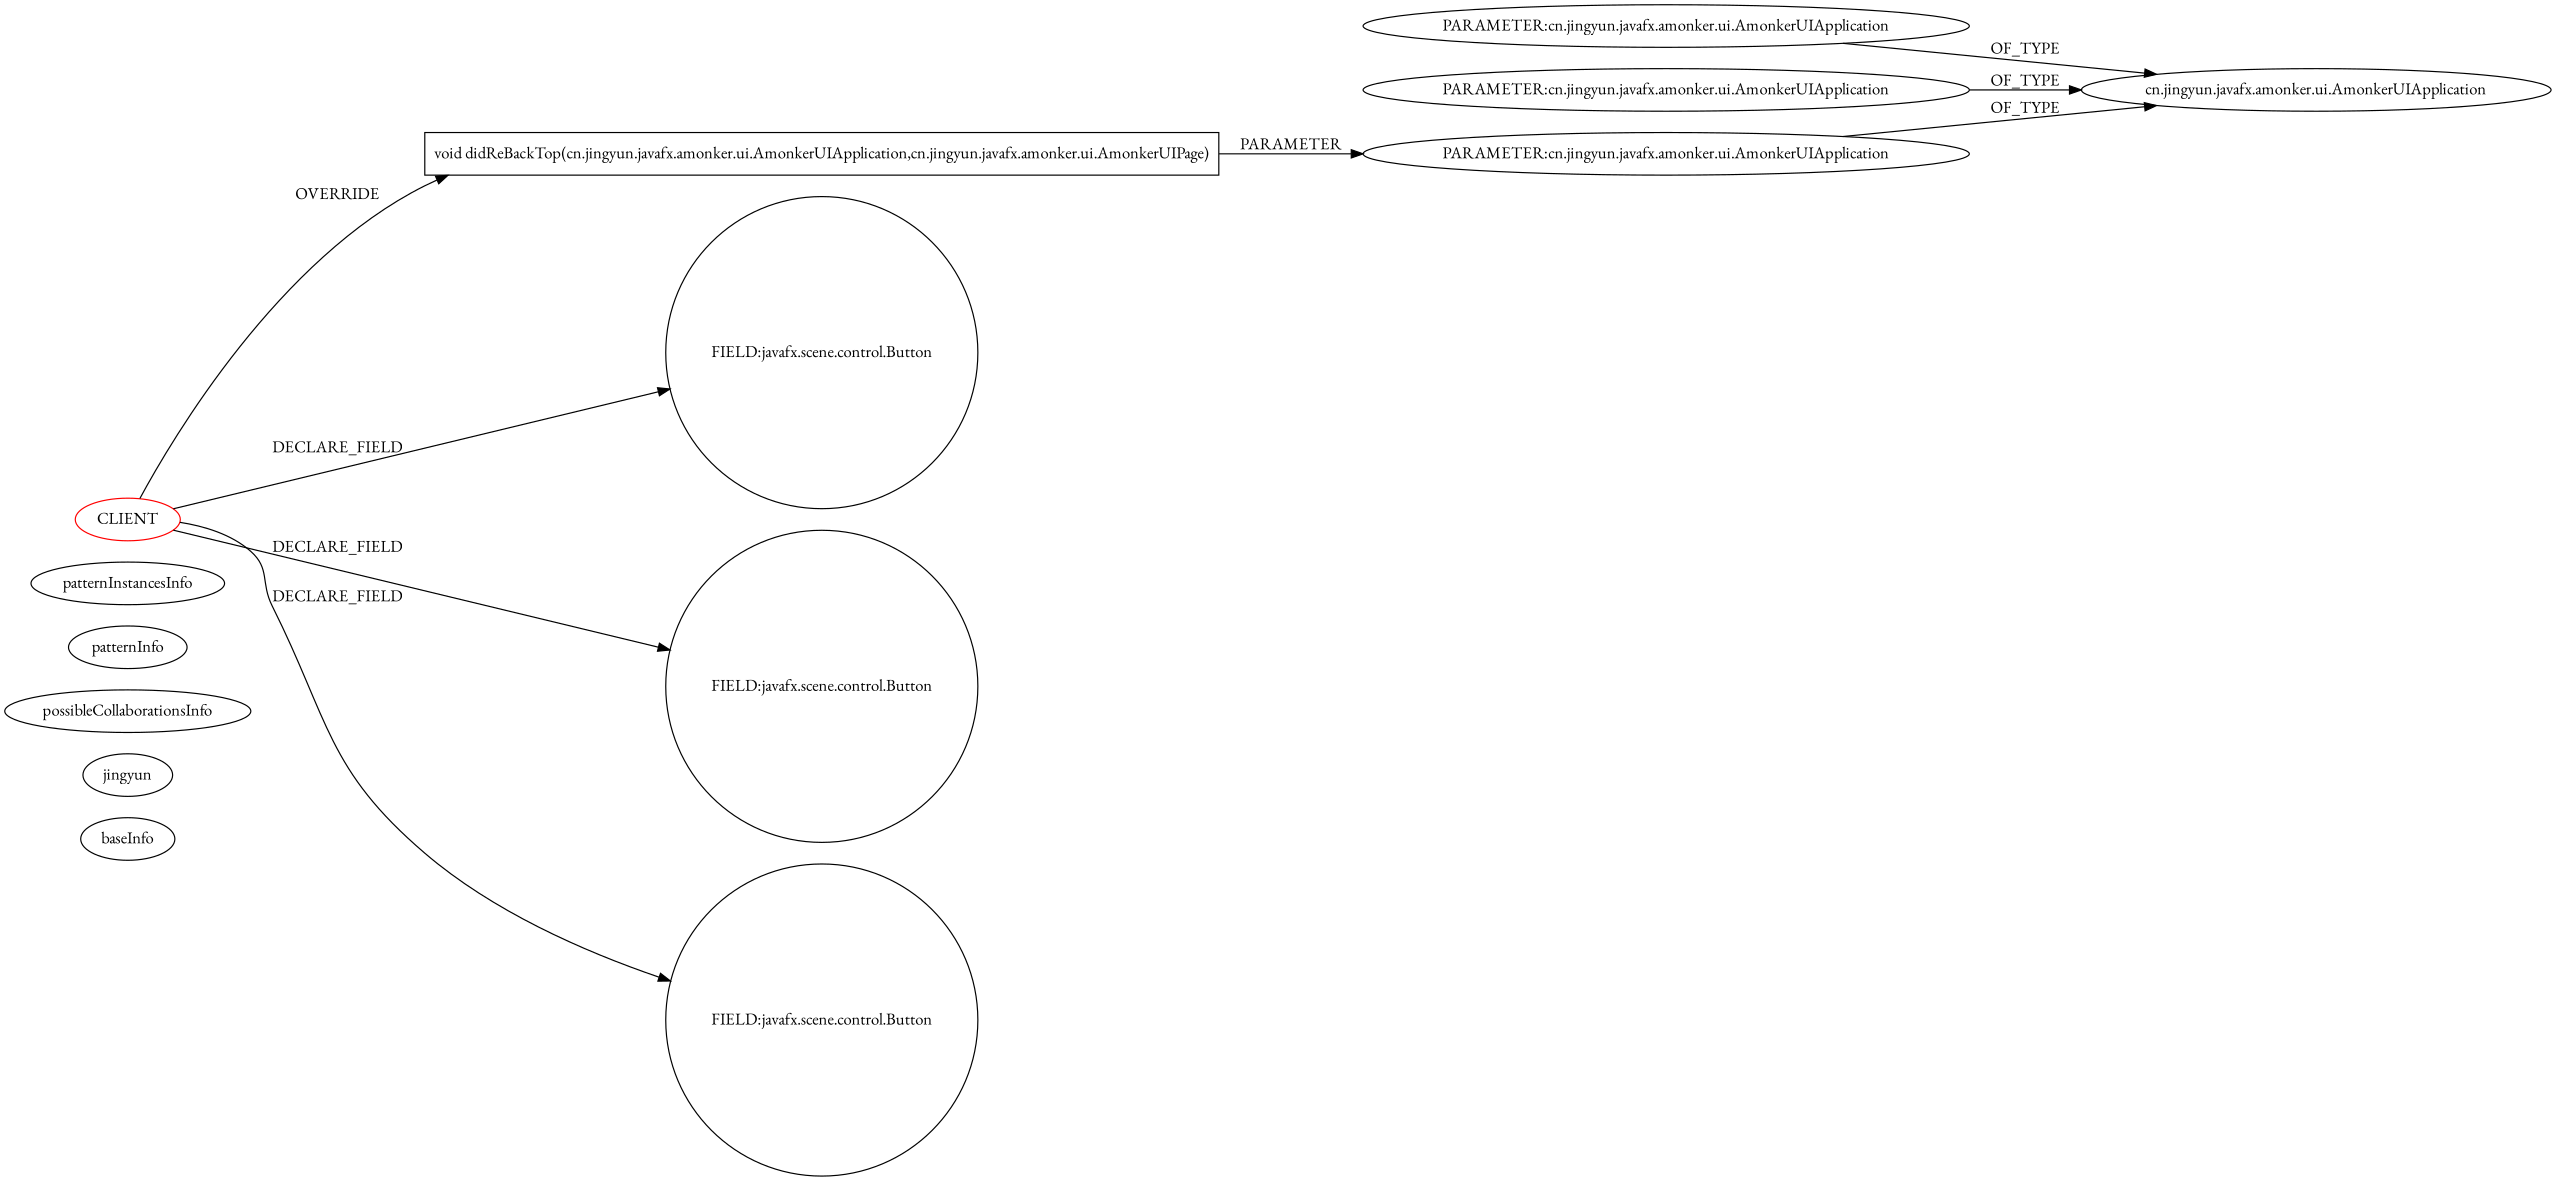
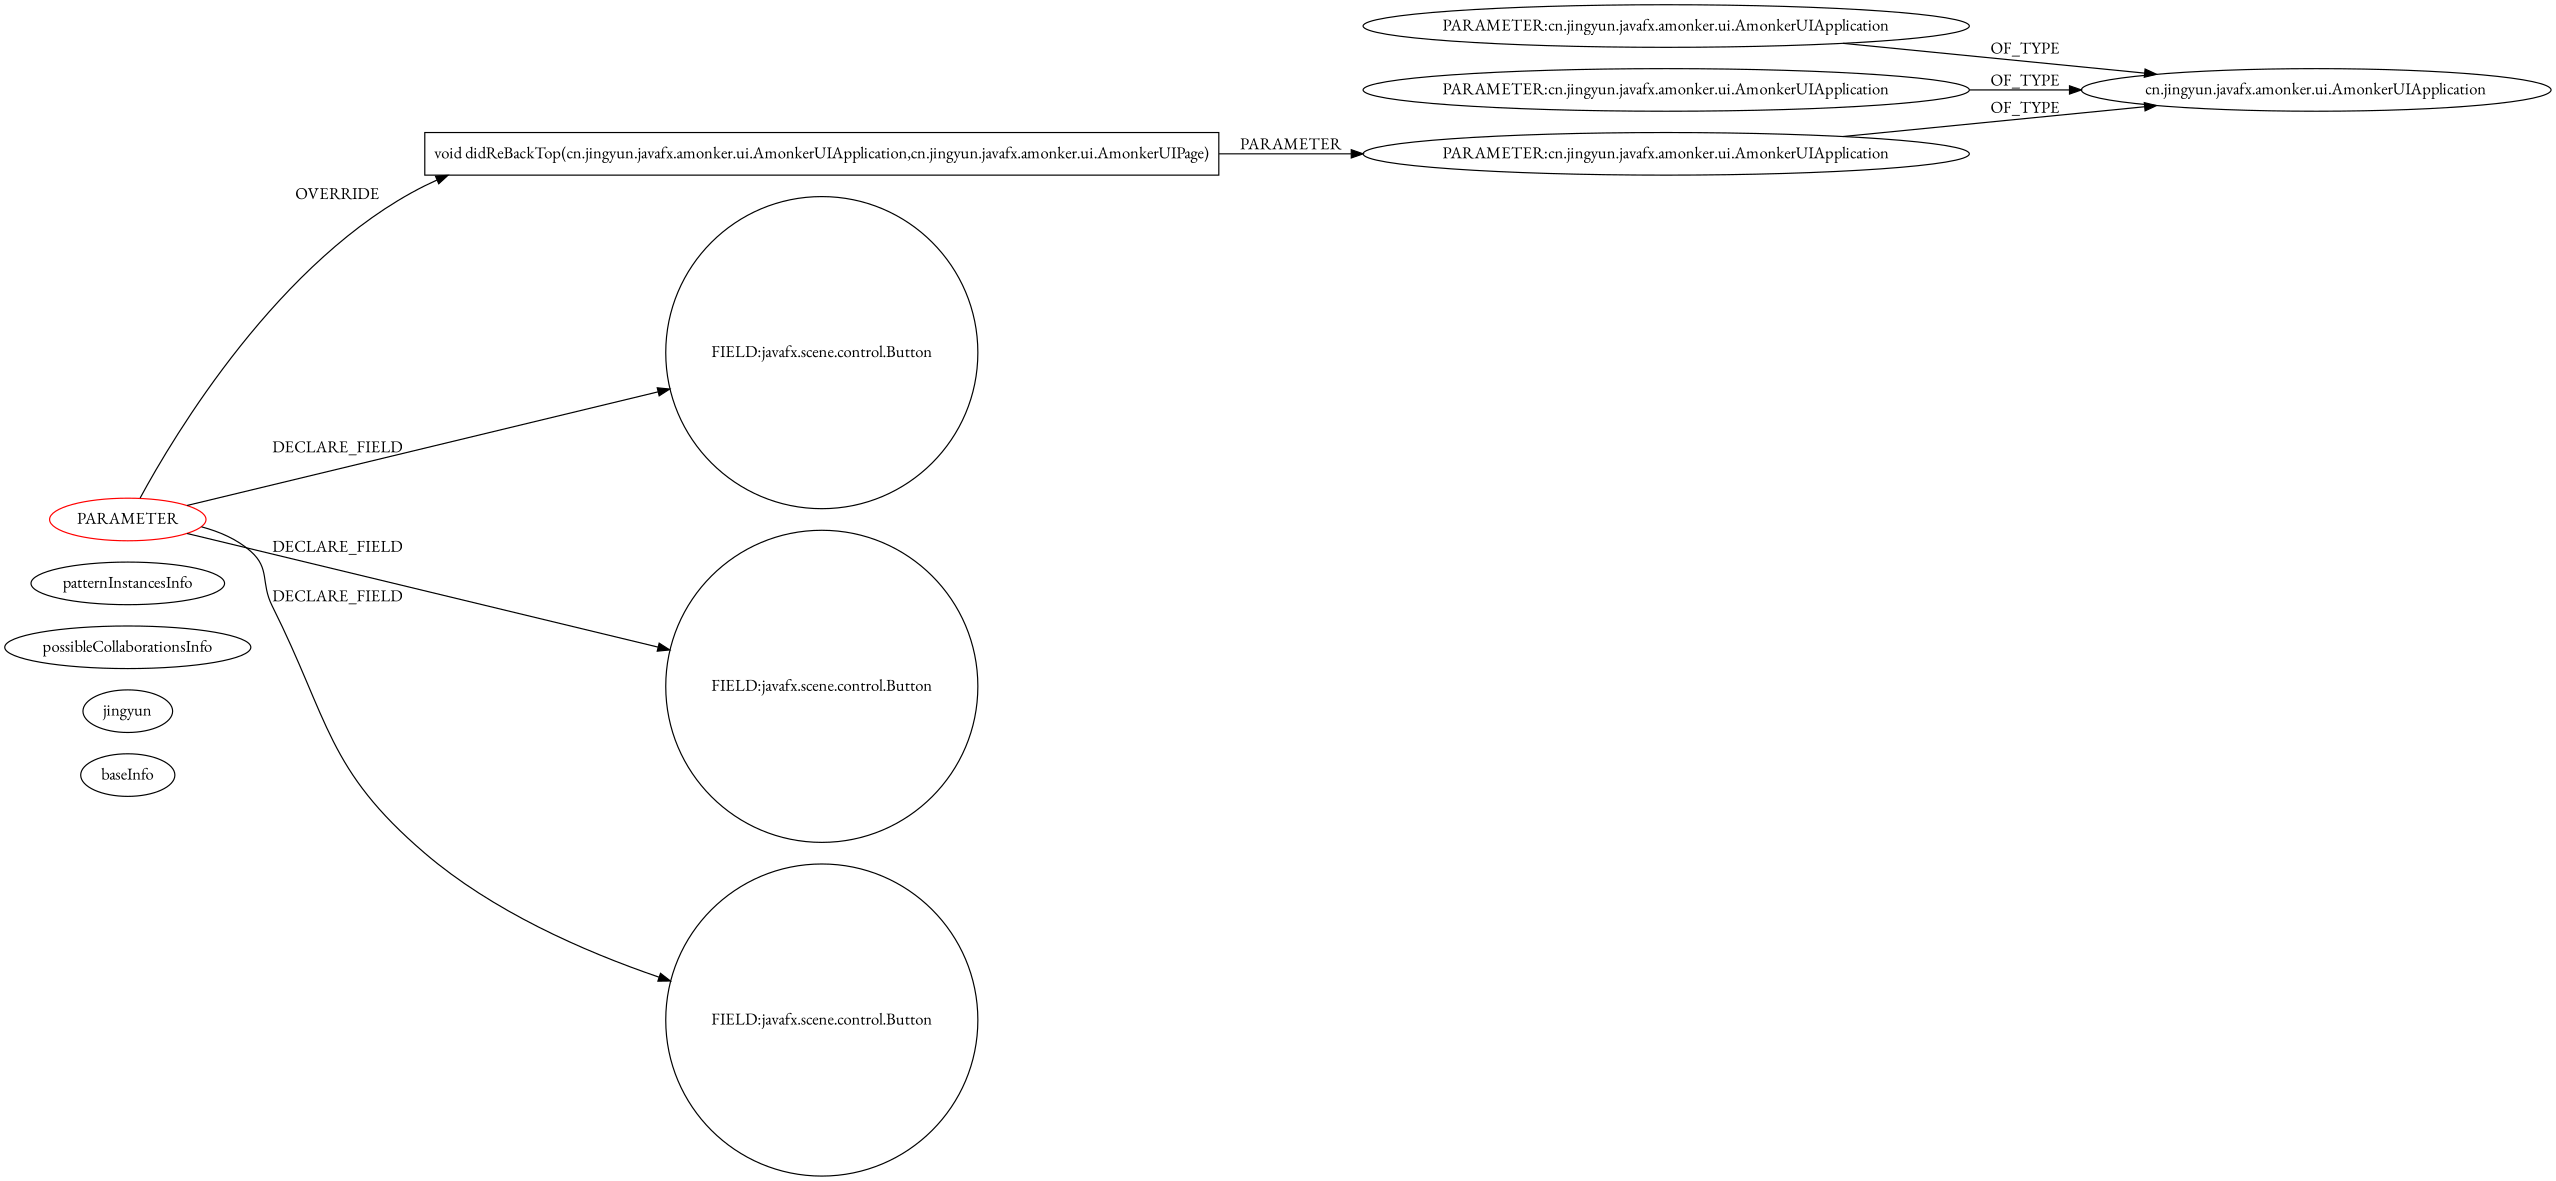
node "CLIENT": label "CLIENT" -> "PARAMETER"
node "patternInfo": removed
